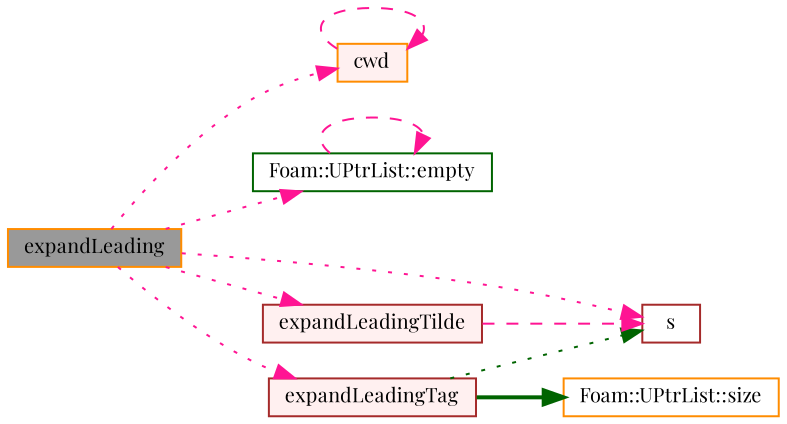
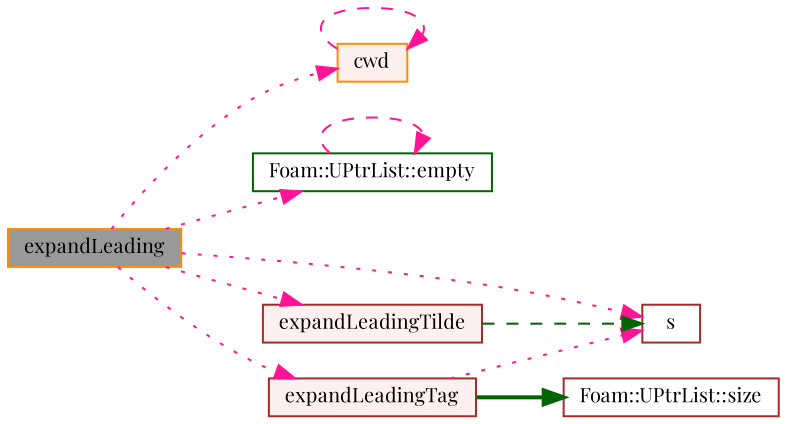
edge "expandLeadingTilde" -> "s": color deeppink -> darkgreen
edge "expandLeadingTag" -> "s": color darkgreen -> deeppink
node "Foam::UPtrList::size": color darkorange -> brown
